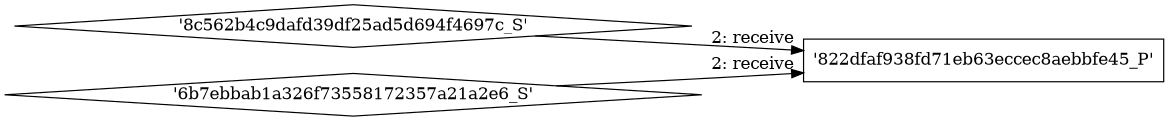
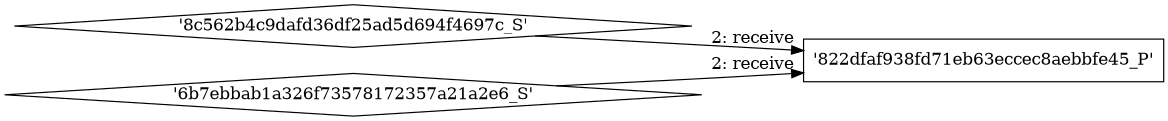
node "'8c562b4c9dafd39df25ad5d694f4697c_S'": label "'8c562b4c9dafd39df25ad5d694f4697c_S'" -> "'8c562b4c9dafd36df25ad5d694f4697c_S'"
node "'6b7ebbab1a326f73558172357a21a2e6_S'": label "'6b7ebbab1a326f73558172357a21a2e6_S'" -> "'6b7ebbab1a326f73578172357a21a2e6_S'"
